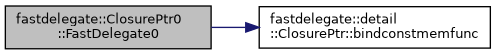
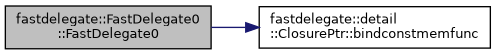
node "fastdelegate::ClosurePtr0 ::FastDelegate0": label "fastdelegate::ClosurePtr0 ::FastDelegate0" -> "fastdelegate::FastDelegate0 ::FastDelegate0"
